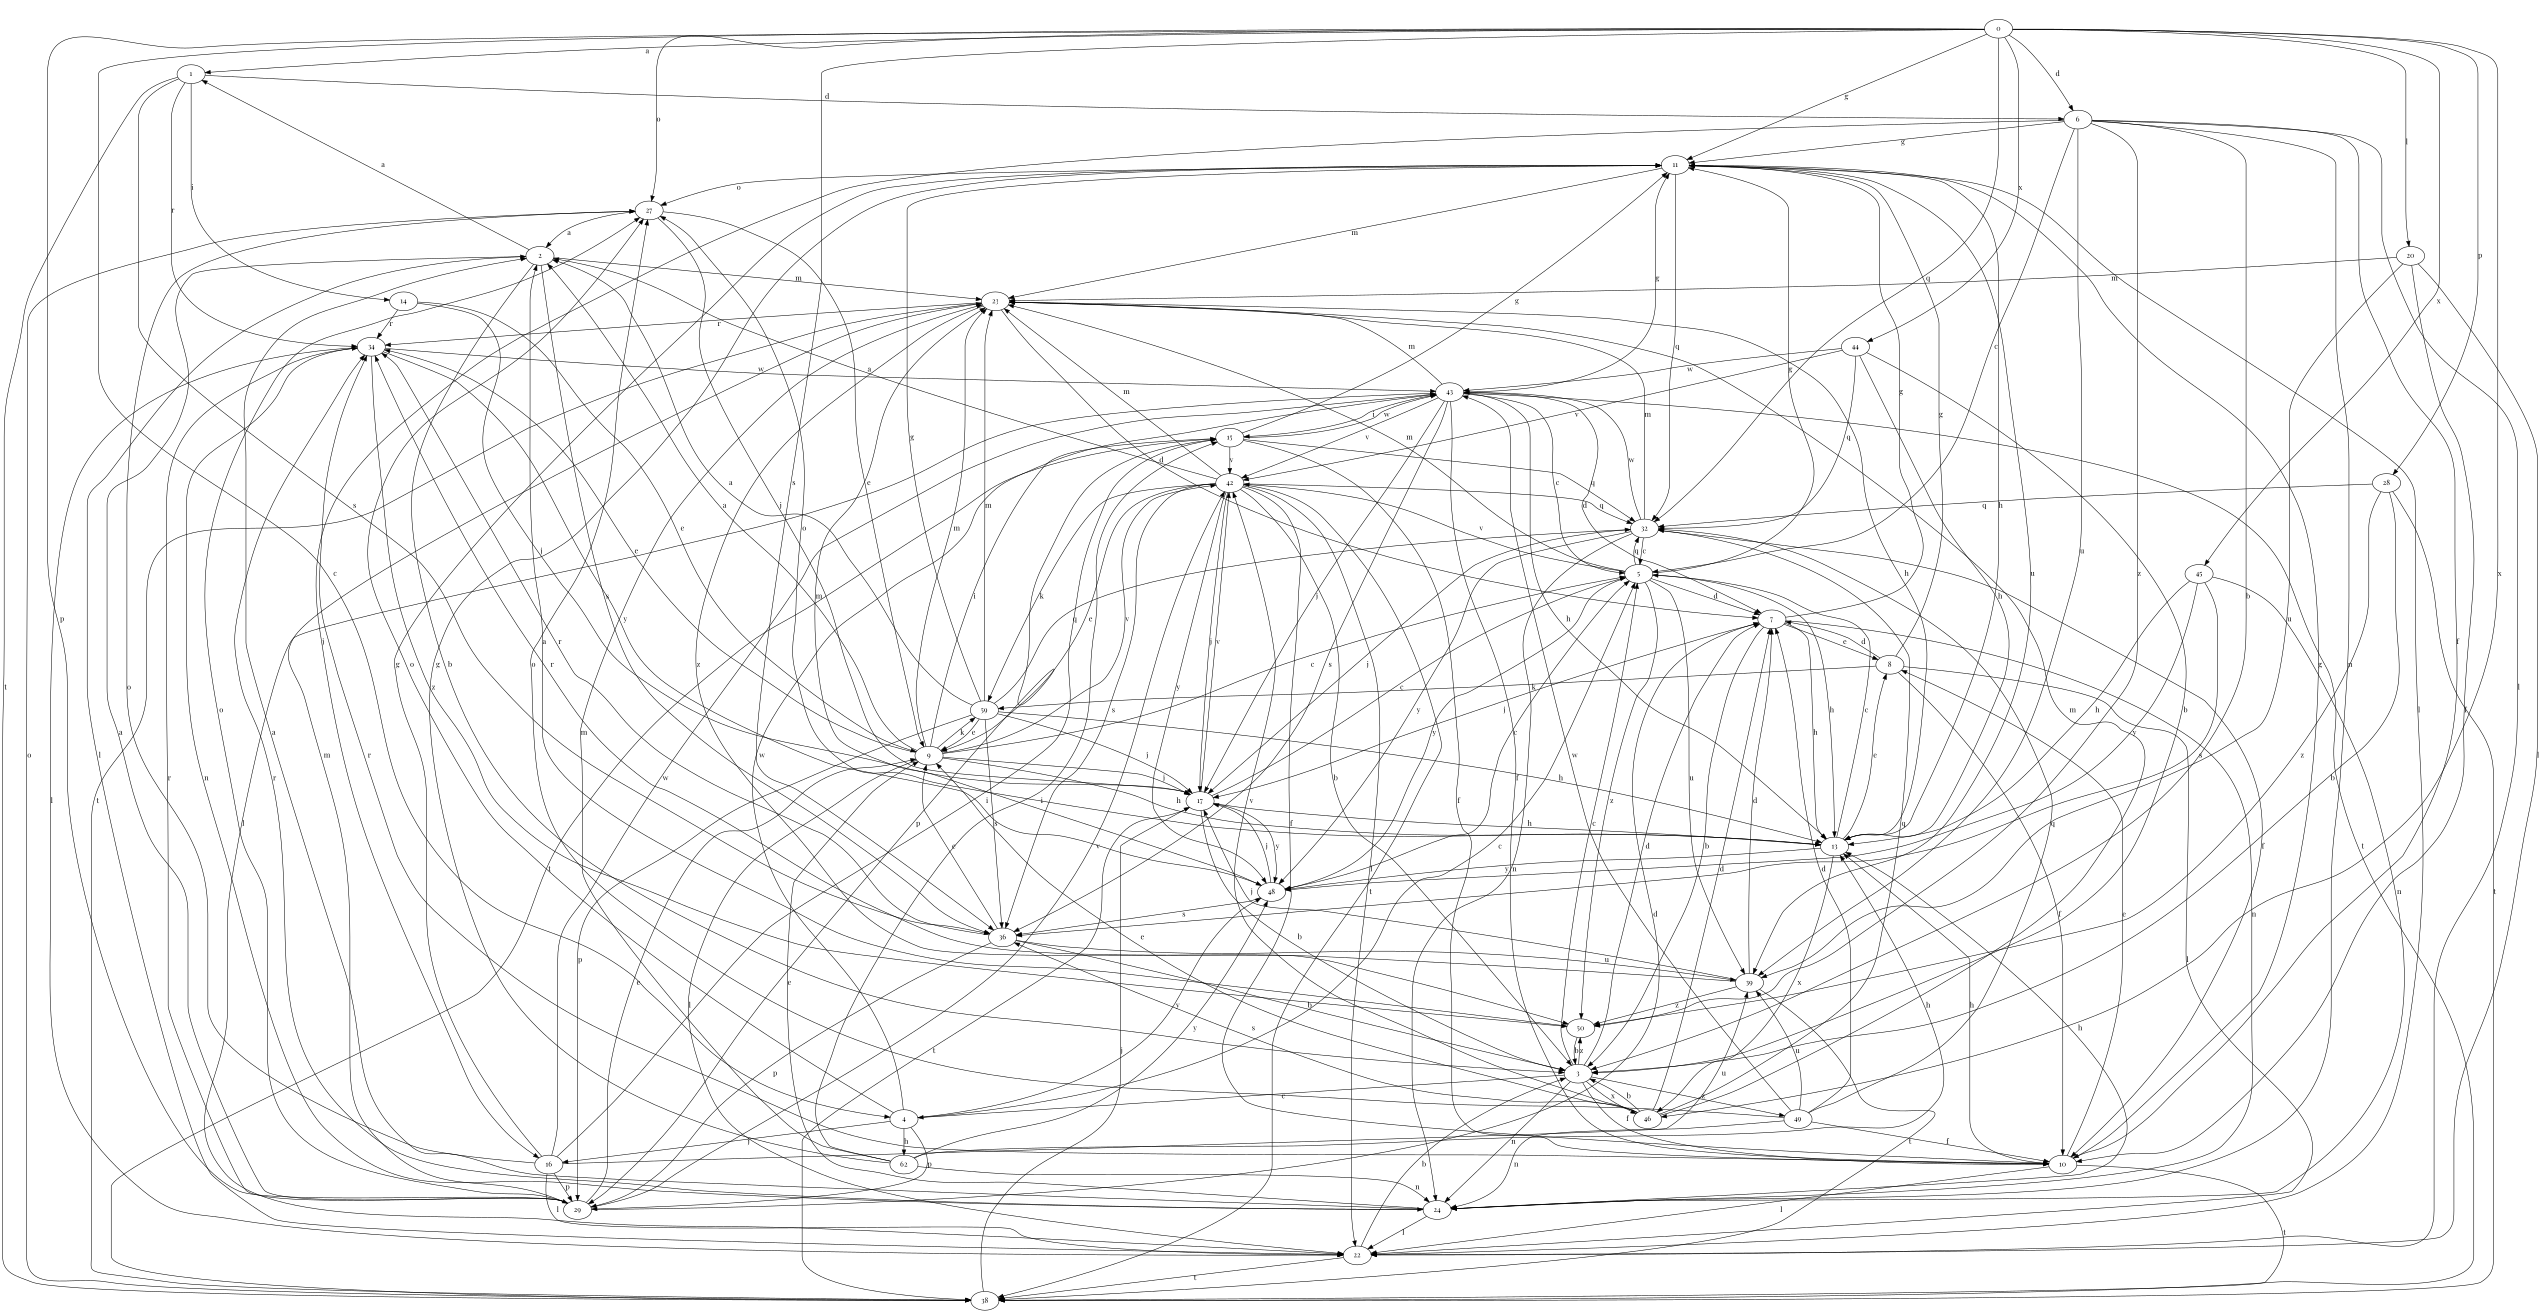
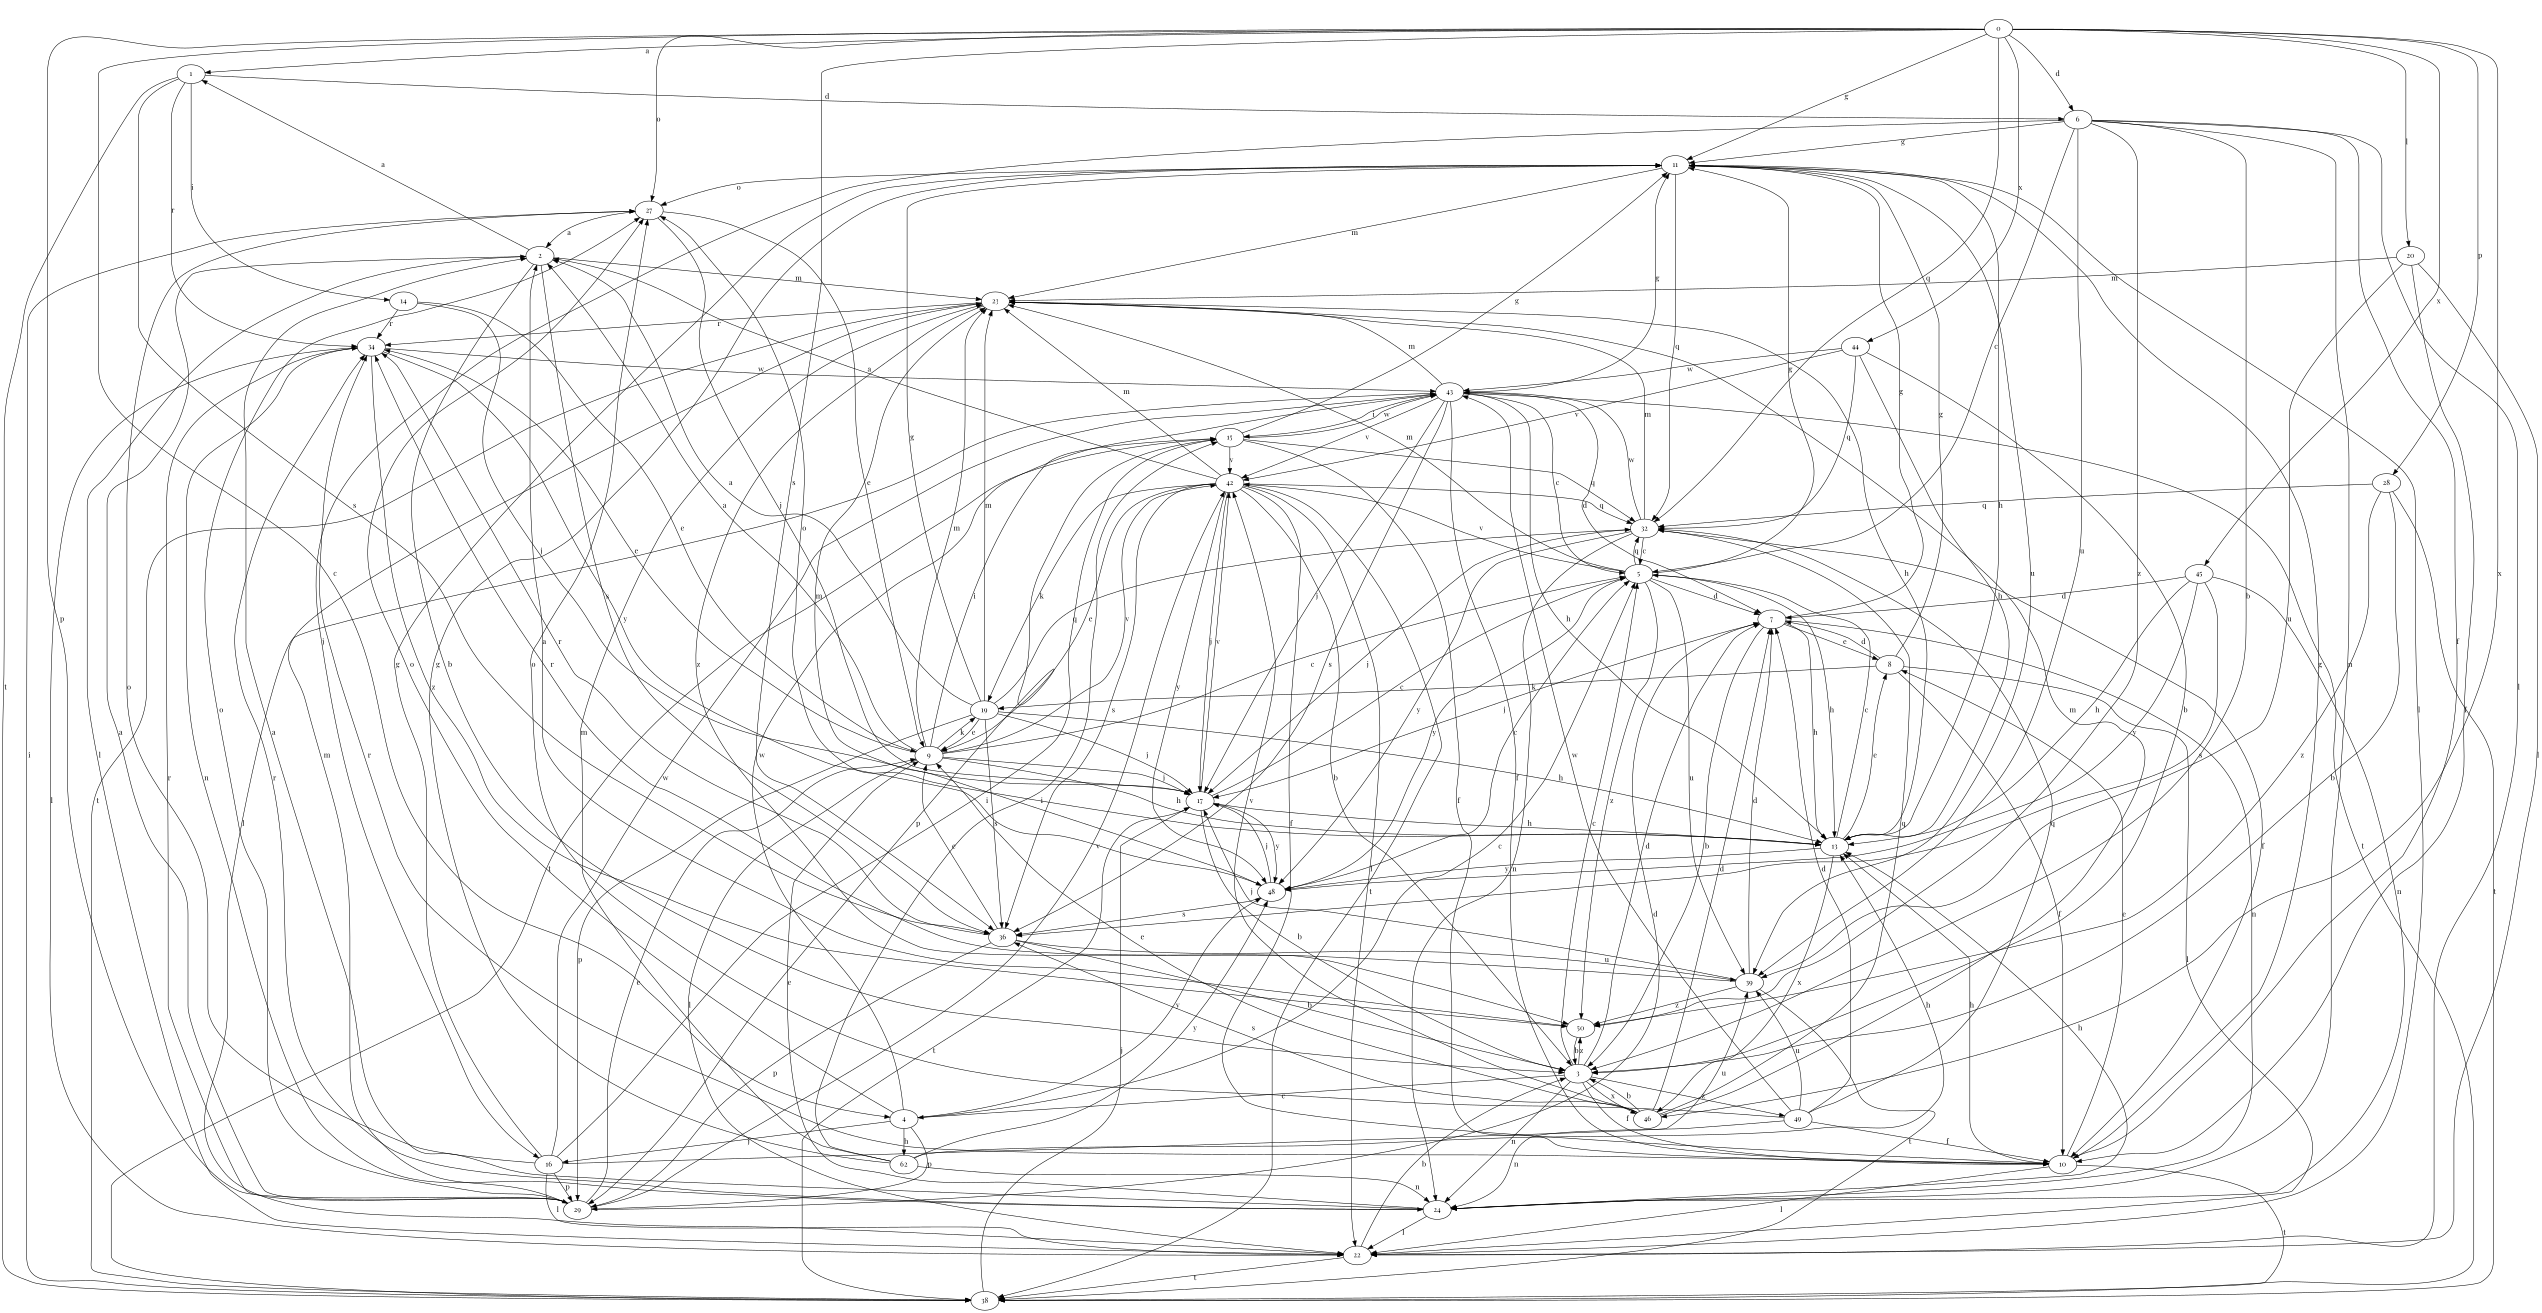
edge "23" -> "7": now "45" -> "7"
node "59": label "59" -> "19"
edge "38" -> "27": label "o" -> "i"
